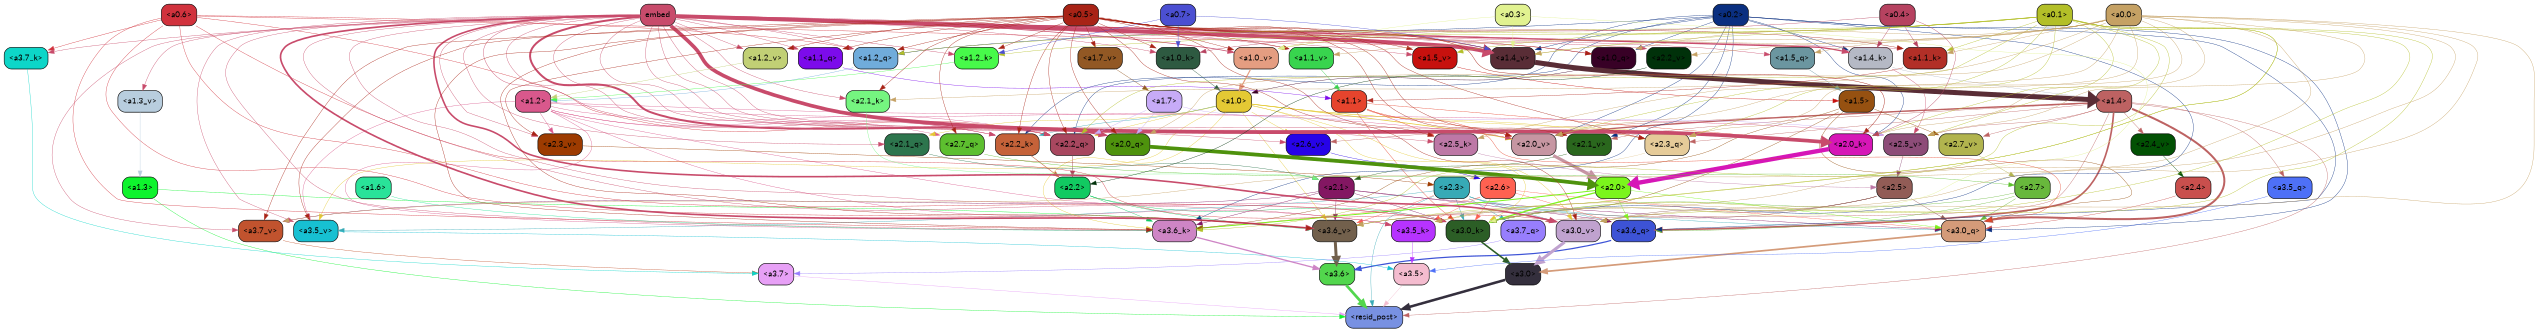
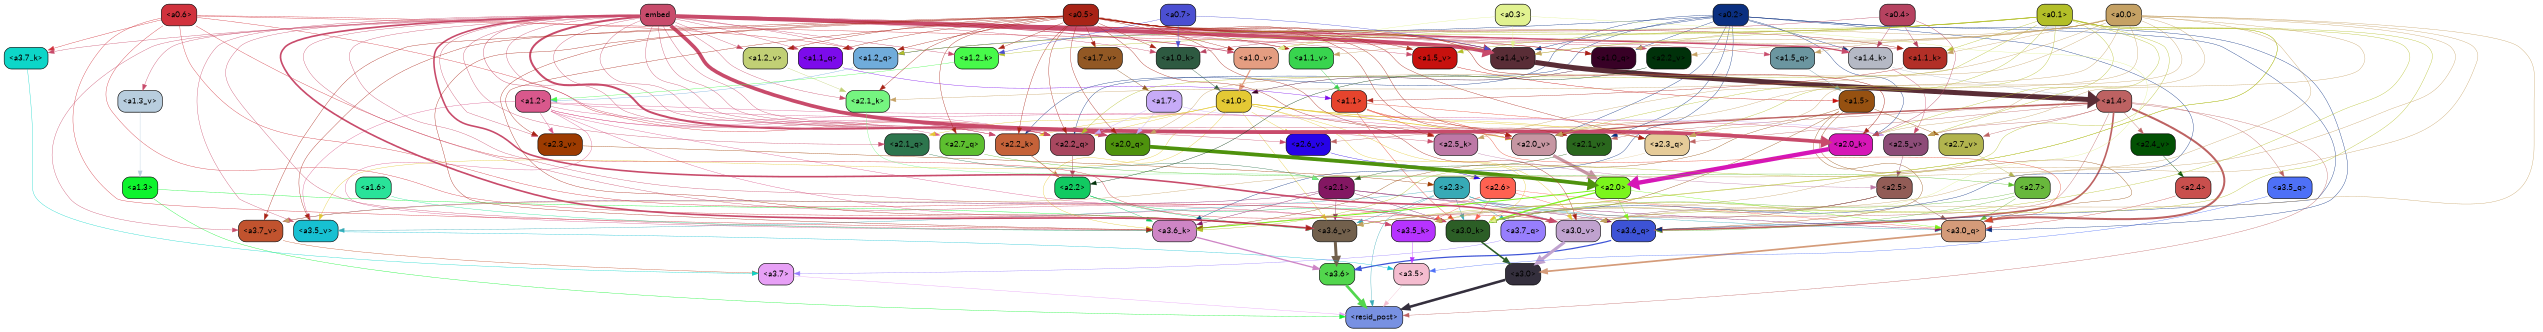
edge "<a1.2_v>" -> "<a1.2>": now "<a1.2_v>" -> "<a2.1_k>"
edge "<a1.0>" -> "<a2.2_k>": color #37aab6 -> #e4c934
edge "<a1.5>" -> "<a3.6_q>": added
edge "<a2.3>" -> "<a3.6_v>": color #fe6151 -> #37aab6
